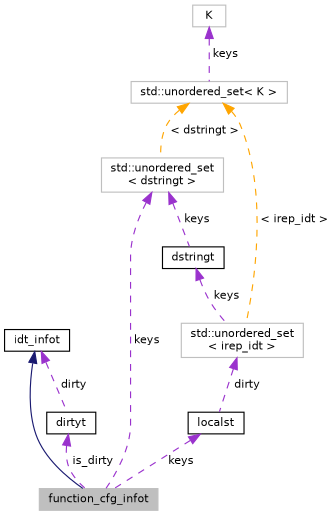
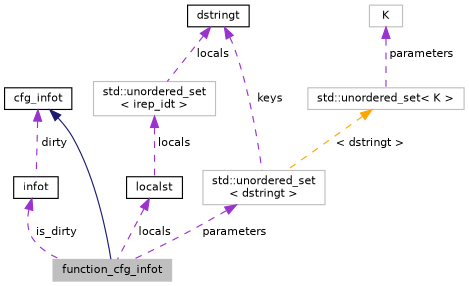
edge "std::unordered_set< K >" -> "K": label " keys" -> " parameters"
edge "std::unordered_set < irep_idt >" -> "std::unordered_set< K >": removed, label "< irep_idt >"
edge "dstringt" -> "std::unordered_set < dstringt >": reversed
edge "std::unordered_set < irep_idt >" -> "dstringt": label " keys" -> " locals"
node "idt_infot": label "idt_infot" -> "cfg_infot"
edge "function_cfg_infot" -> "std::unordered_set < dstringt >": label " keys" -> " parameters"
edge "localst" -> "std::unordered_set < irep_idt >": label " dirty" -> " locals"
node "dirtyt": label "dirtyt" -> "infot"
edge "function_cfg_infot" -> "localst": label " keys" -> " locals"
